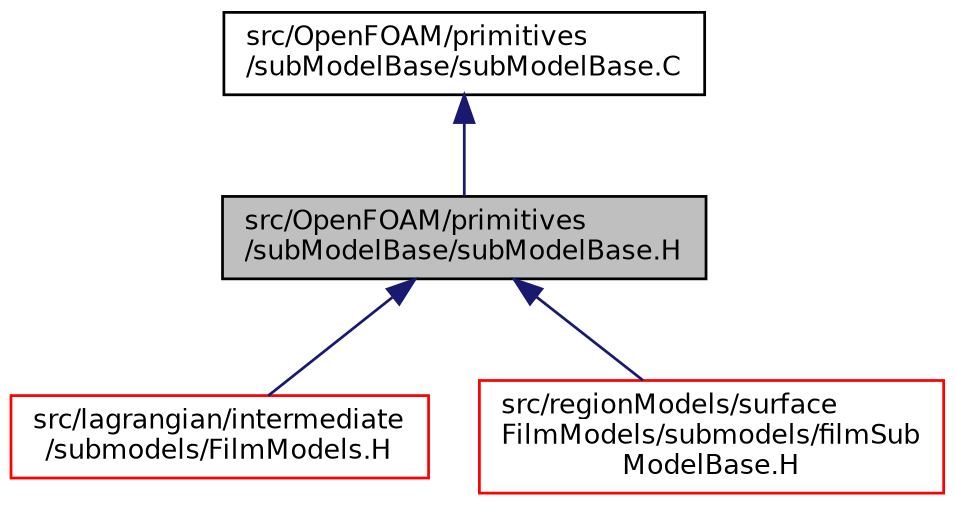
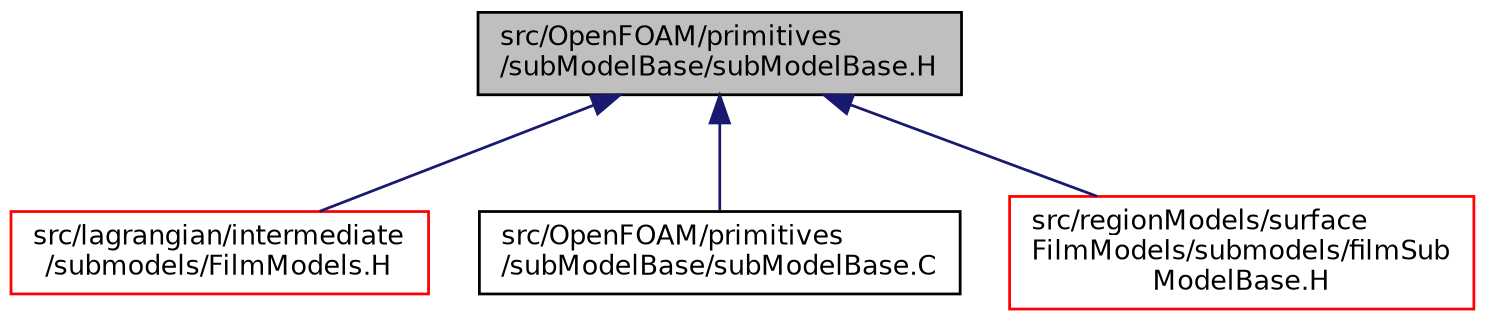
edge "src/OpenFOAM/primitives /subModelBase/subModelBase.H" -> "src/OpenFOAM/primitives /subModelBase/subModelBase.C": reversed
